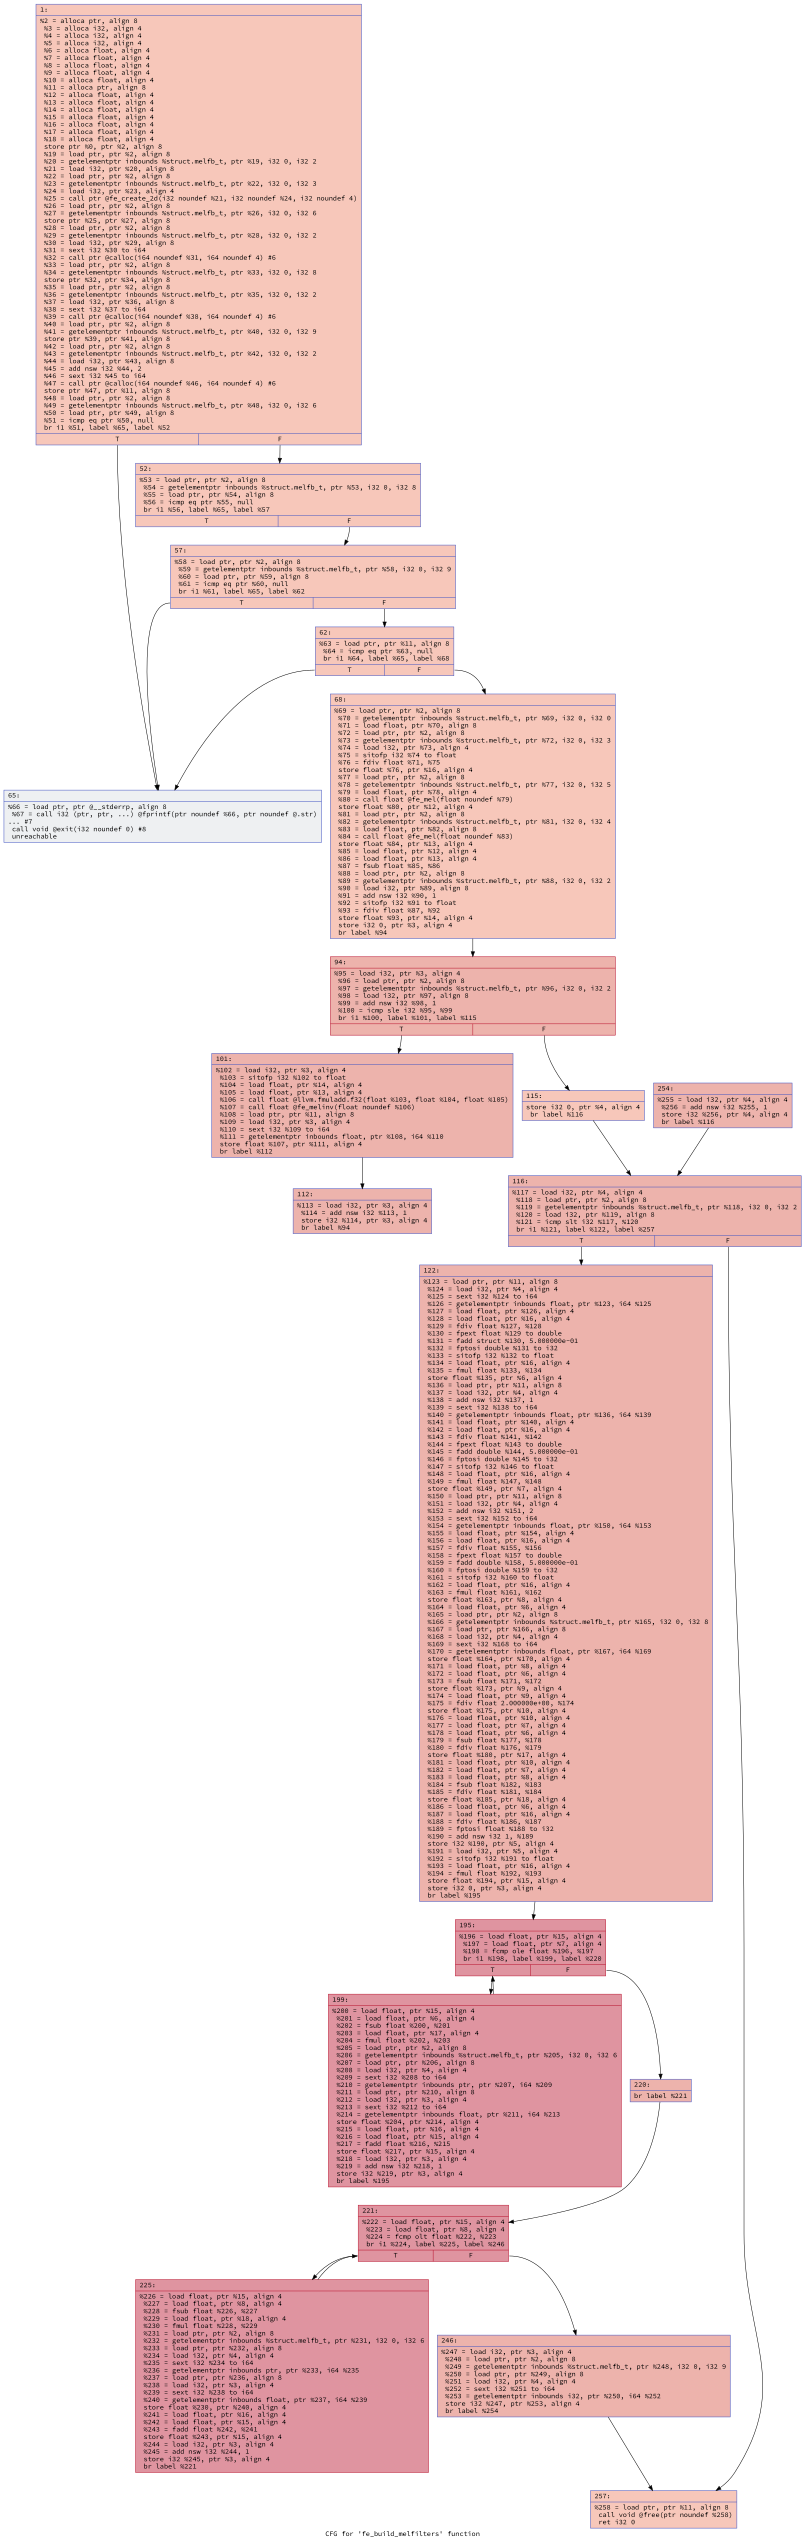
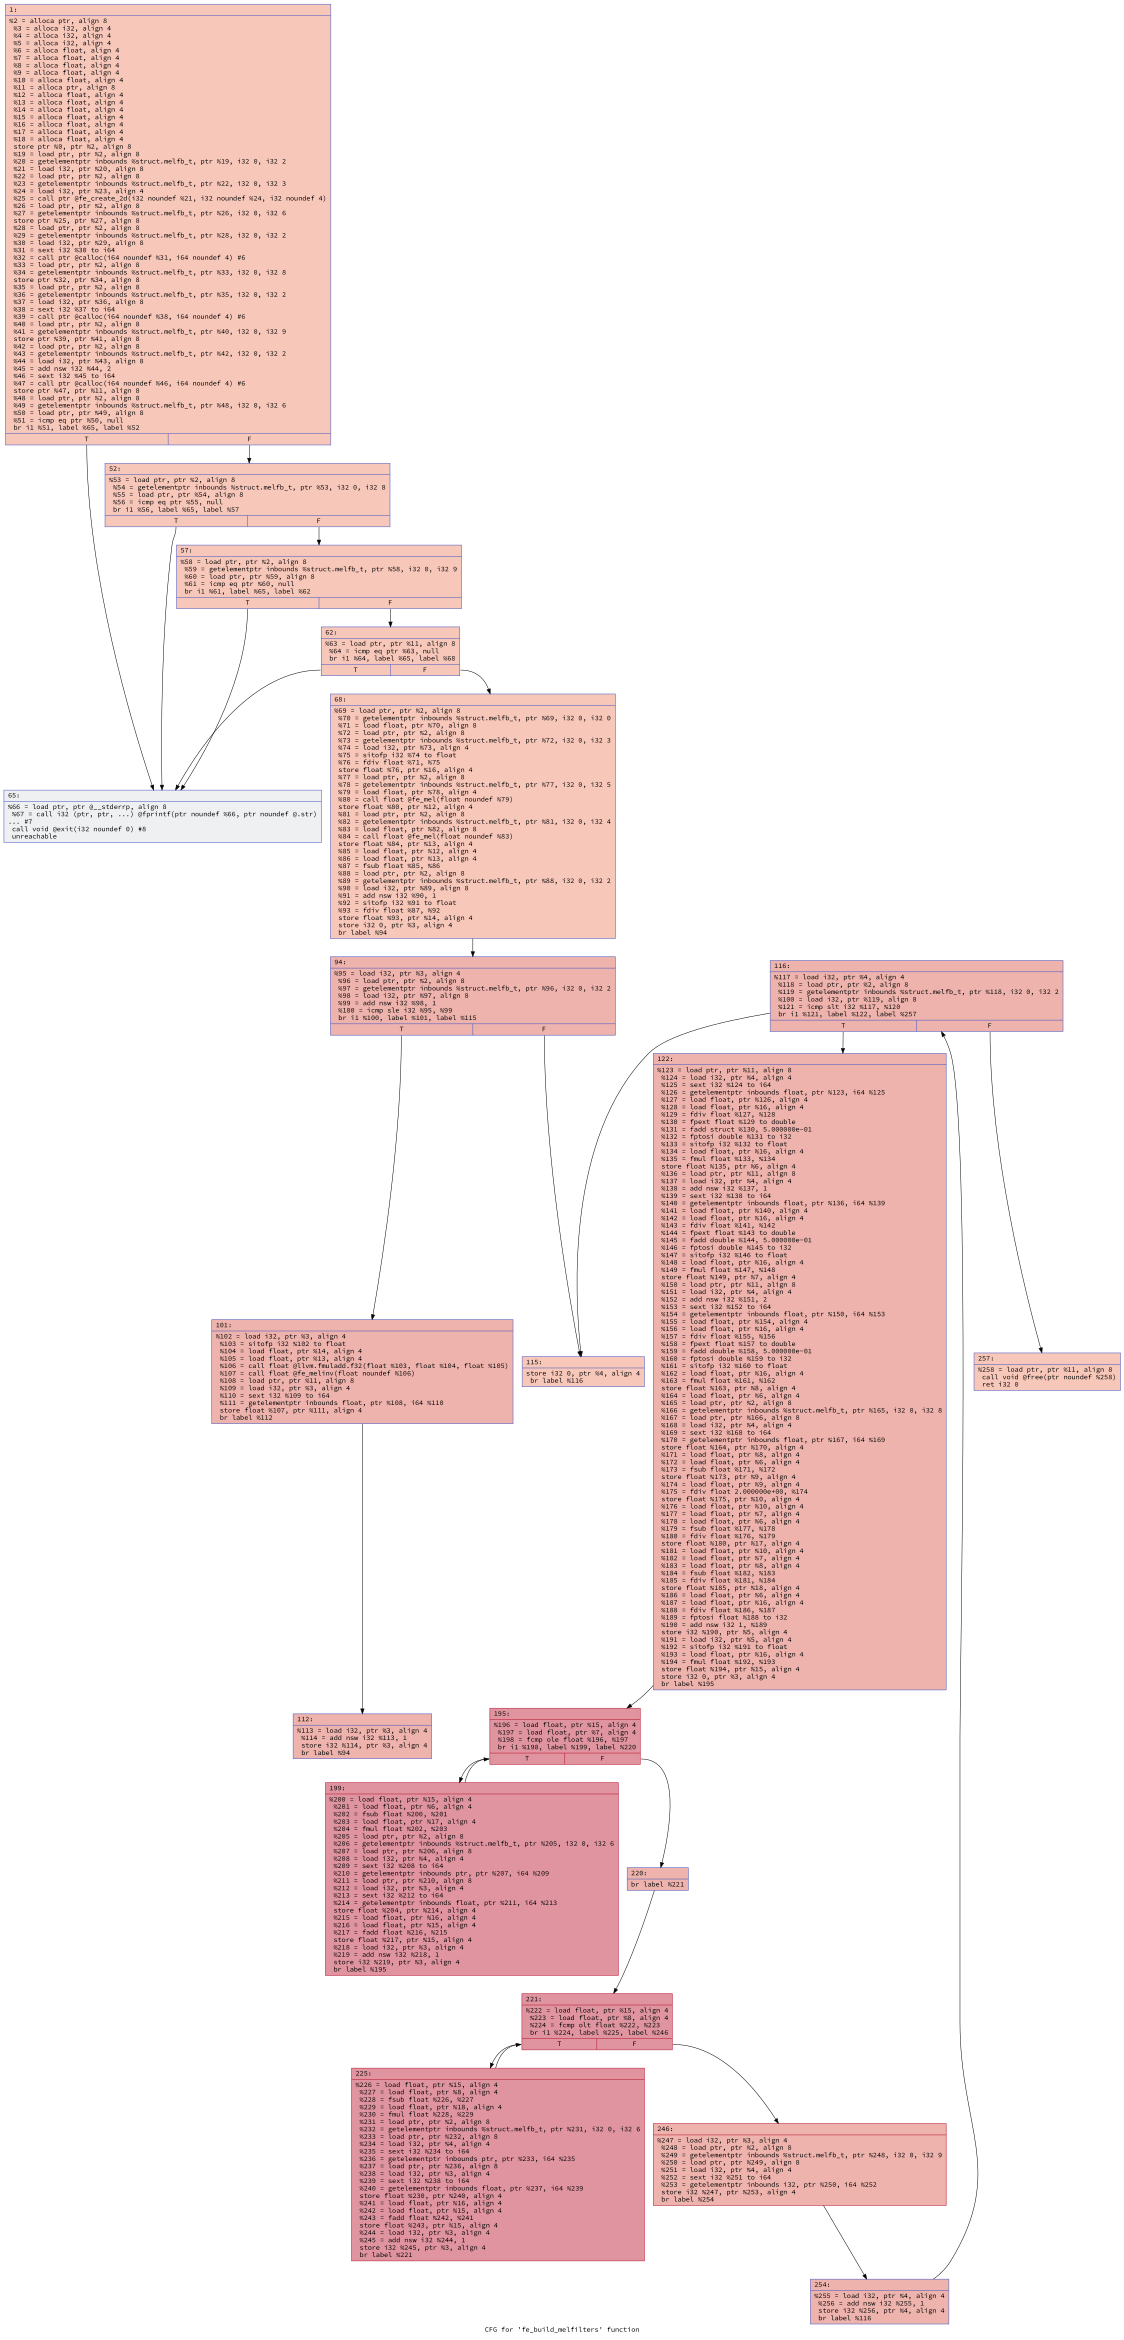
edge "52:" -> "65:": added
node "94:": color #b70d28ff -> #3d50c3ff
edge "115:" -> "116:": reversed
node "116:": text "%120 = load i32, ptr %119, align 8" -> "%100 = load i32, ptr %119, align 8"
node "246:": color #3d50c3ff -> #b70d28ff
edge "246:" -> "257:": now "246:" -> "254:"
